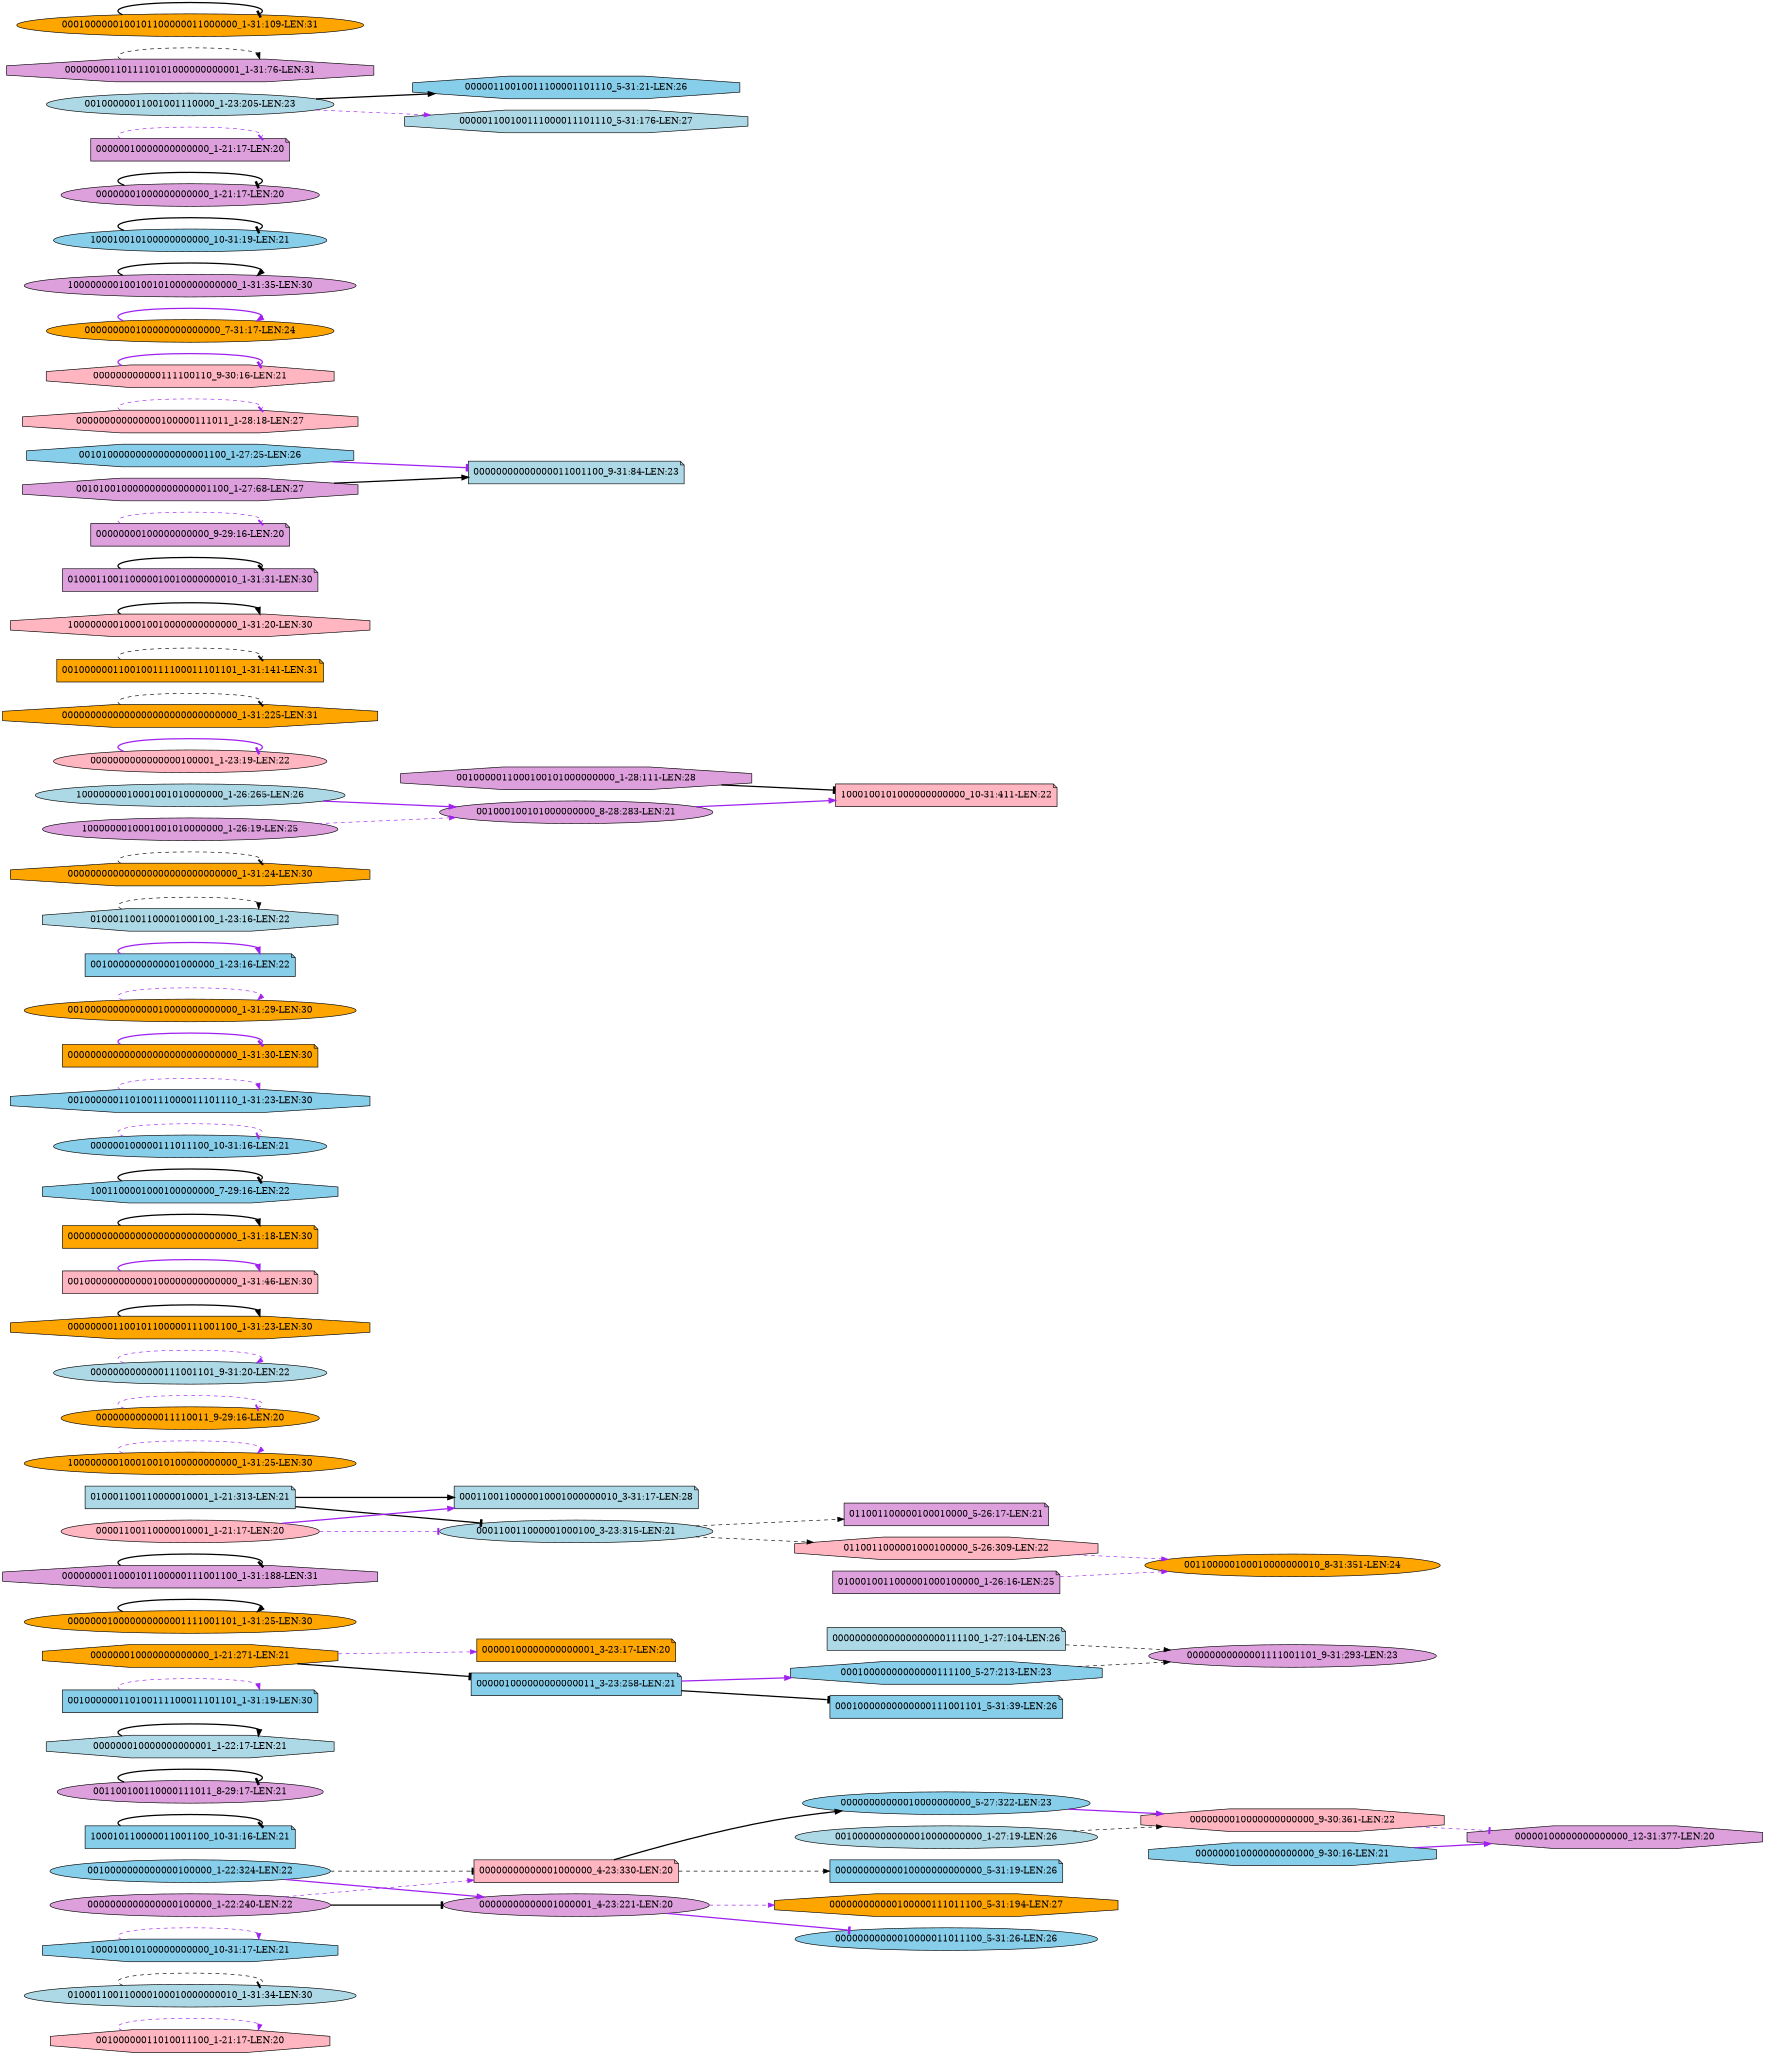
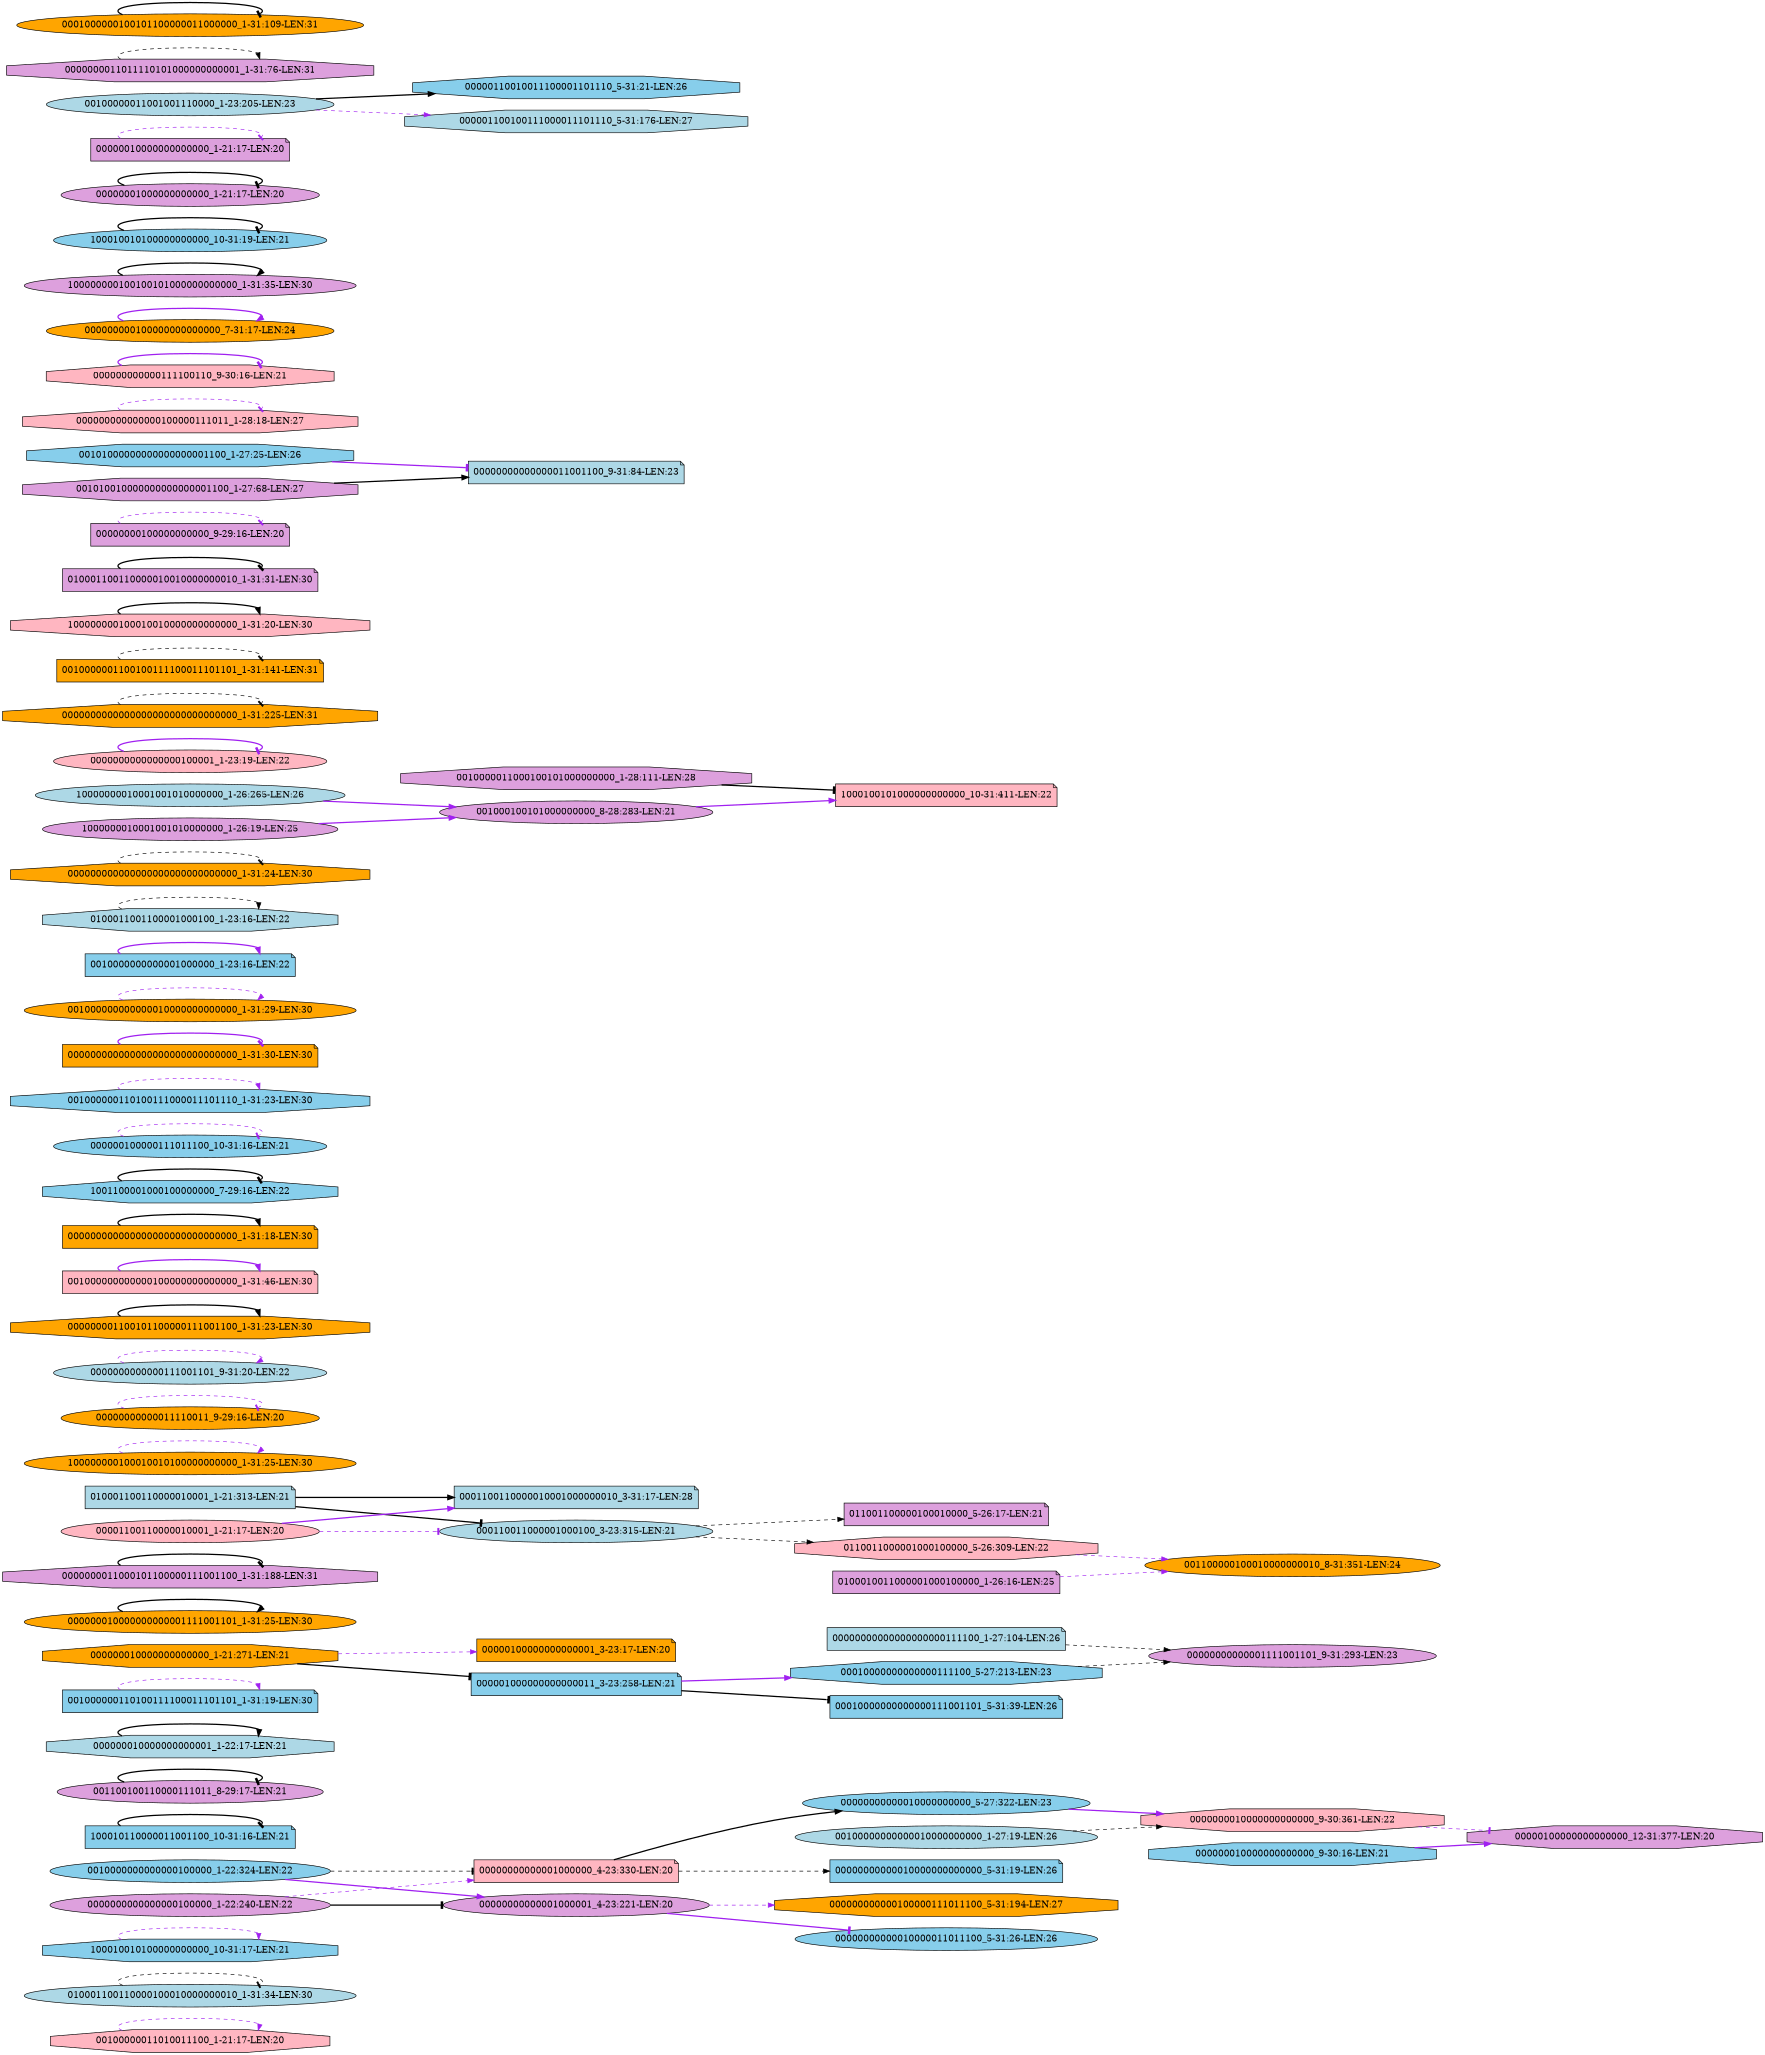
edge "1000000010001001010000000_1-26:19-LEN:25" -> "001000100101000000000_8-28:283-LEN:21": style dashed -> bold
